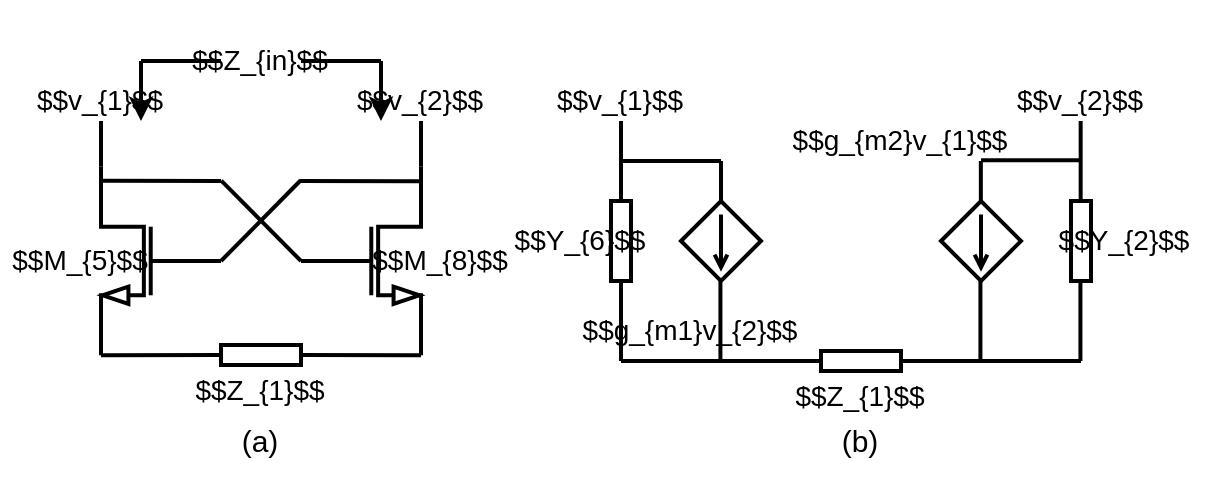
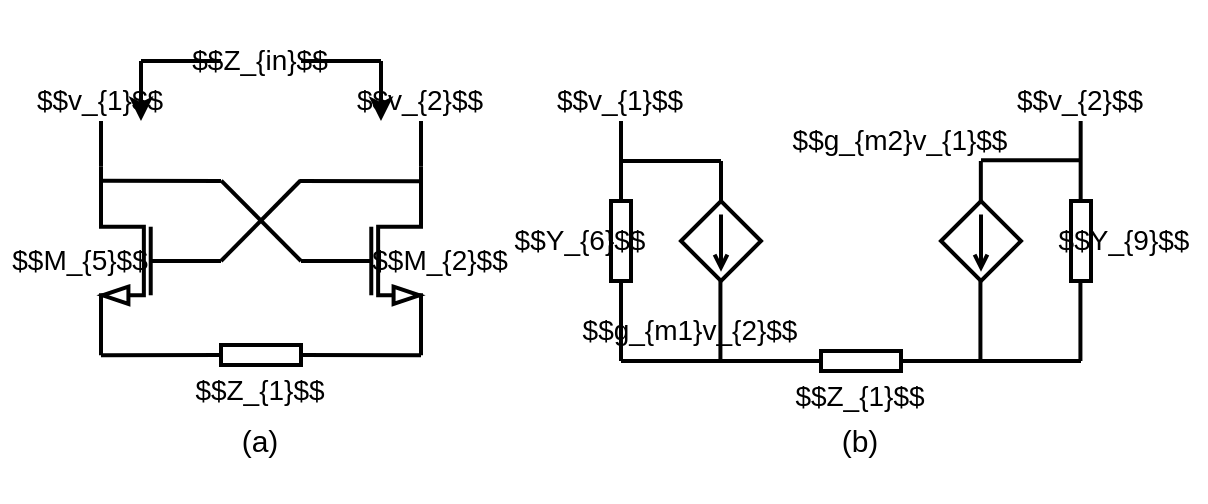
node "$$Y_{2}$$": label "$$Y_{2}$$" -> "$$Y_{9}$$"
node "$$M_{8}$$": label "$$M_{8}$$" -> "$$M_{2}$$"
